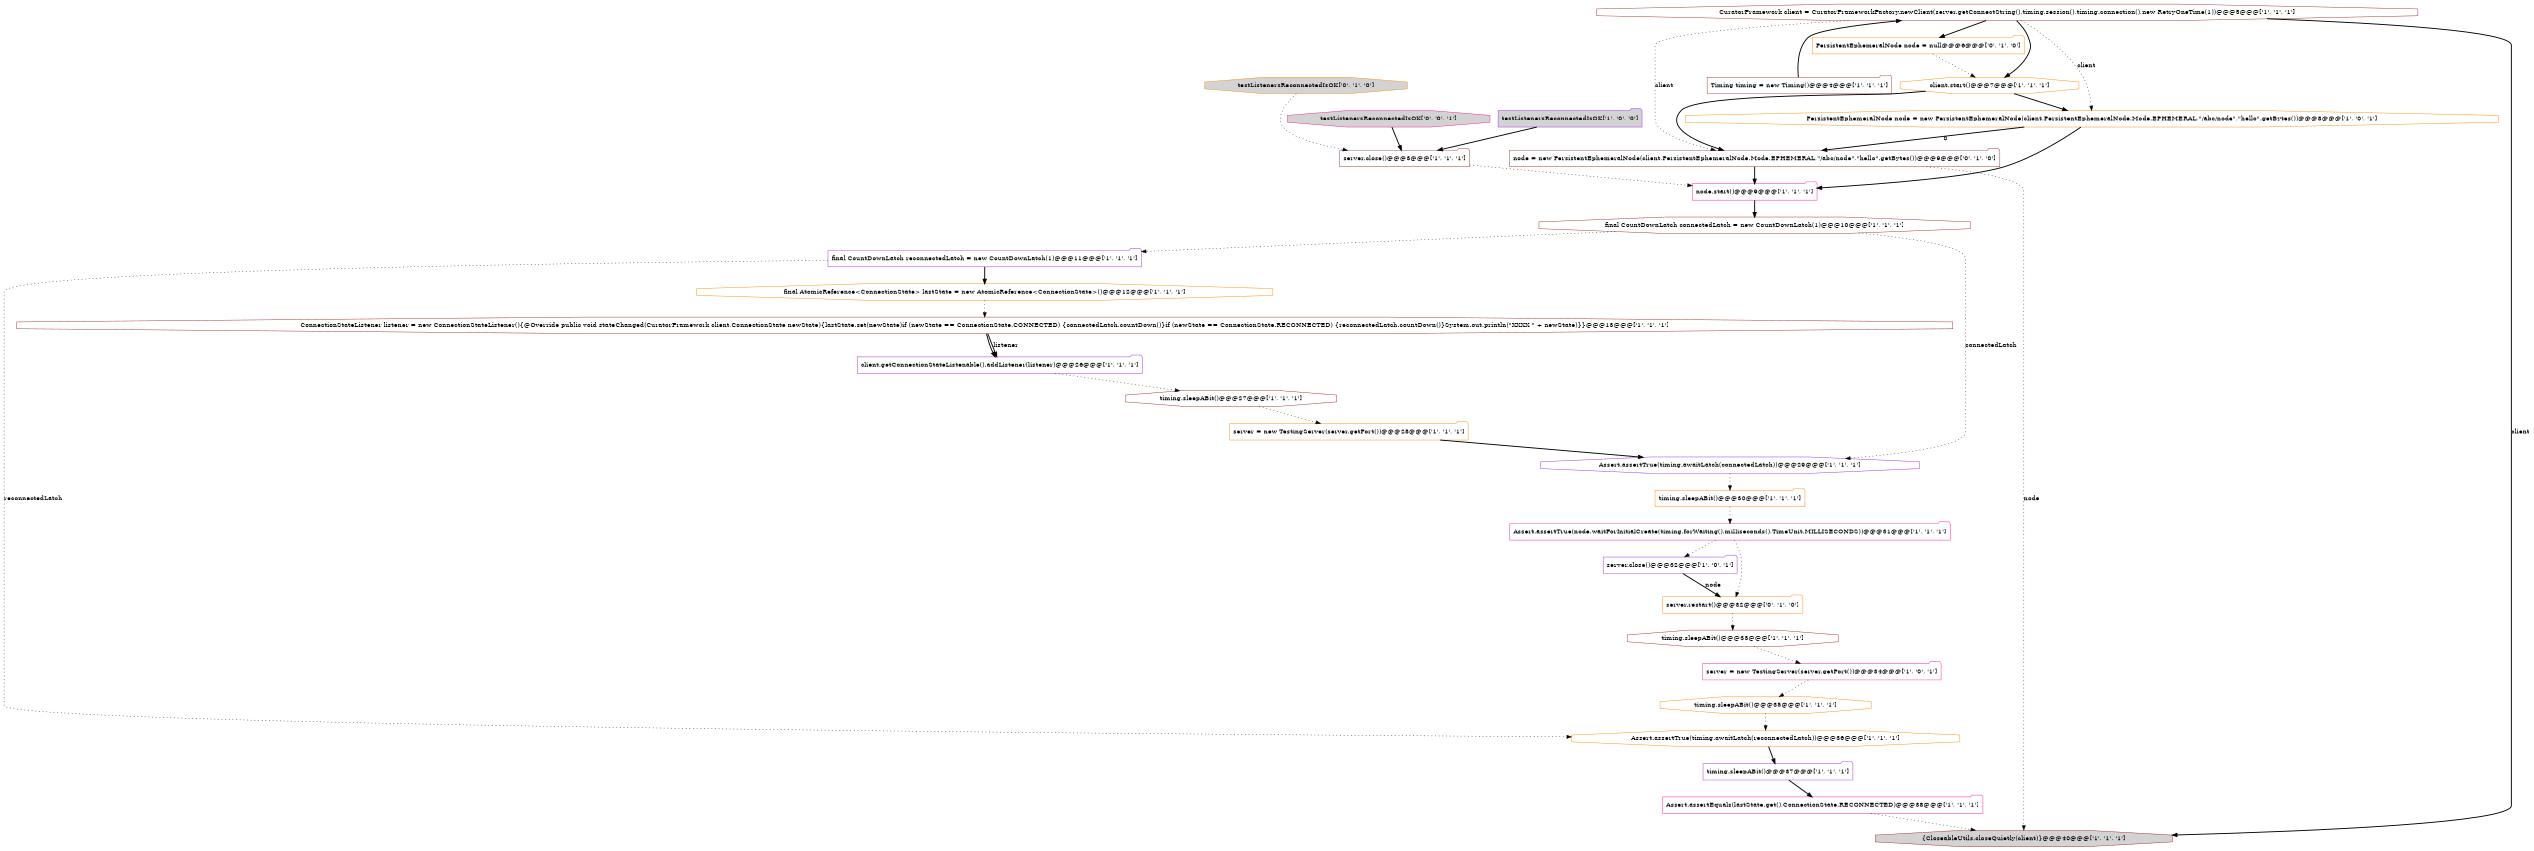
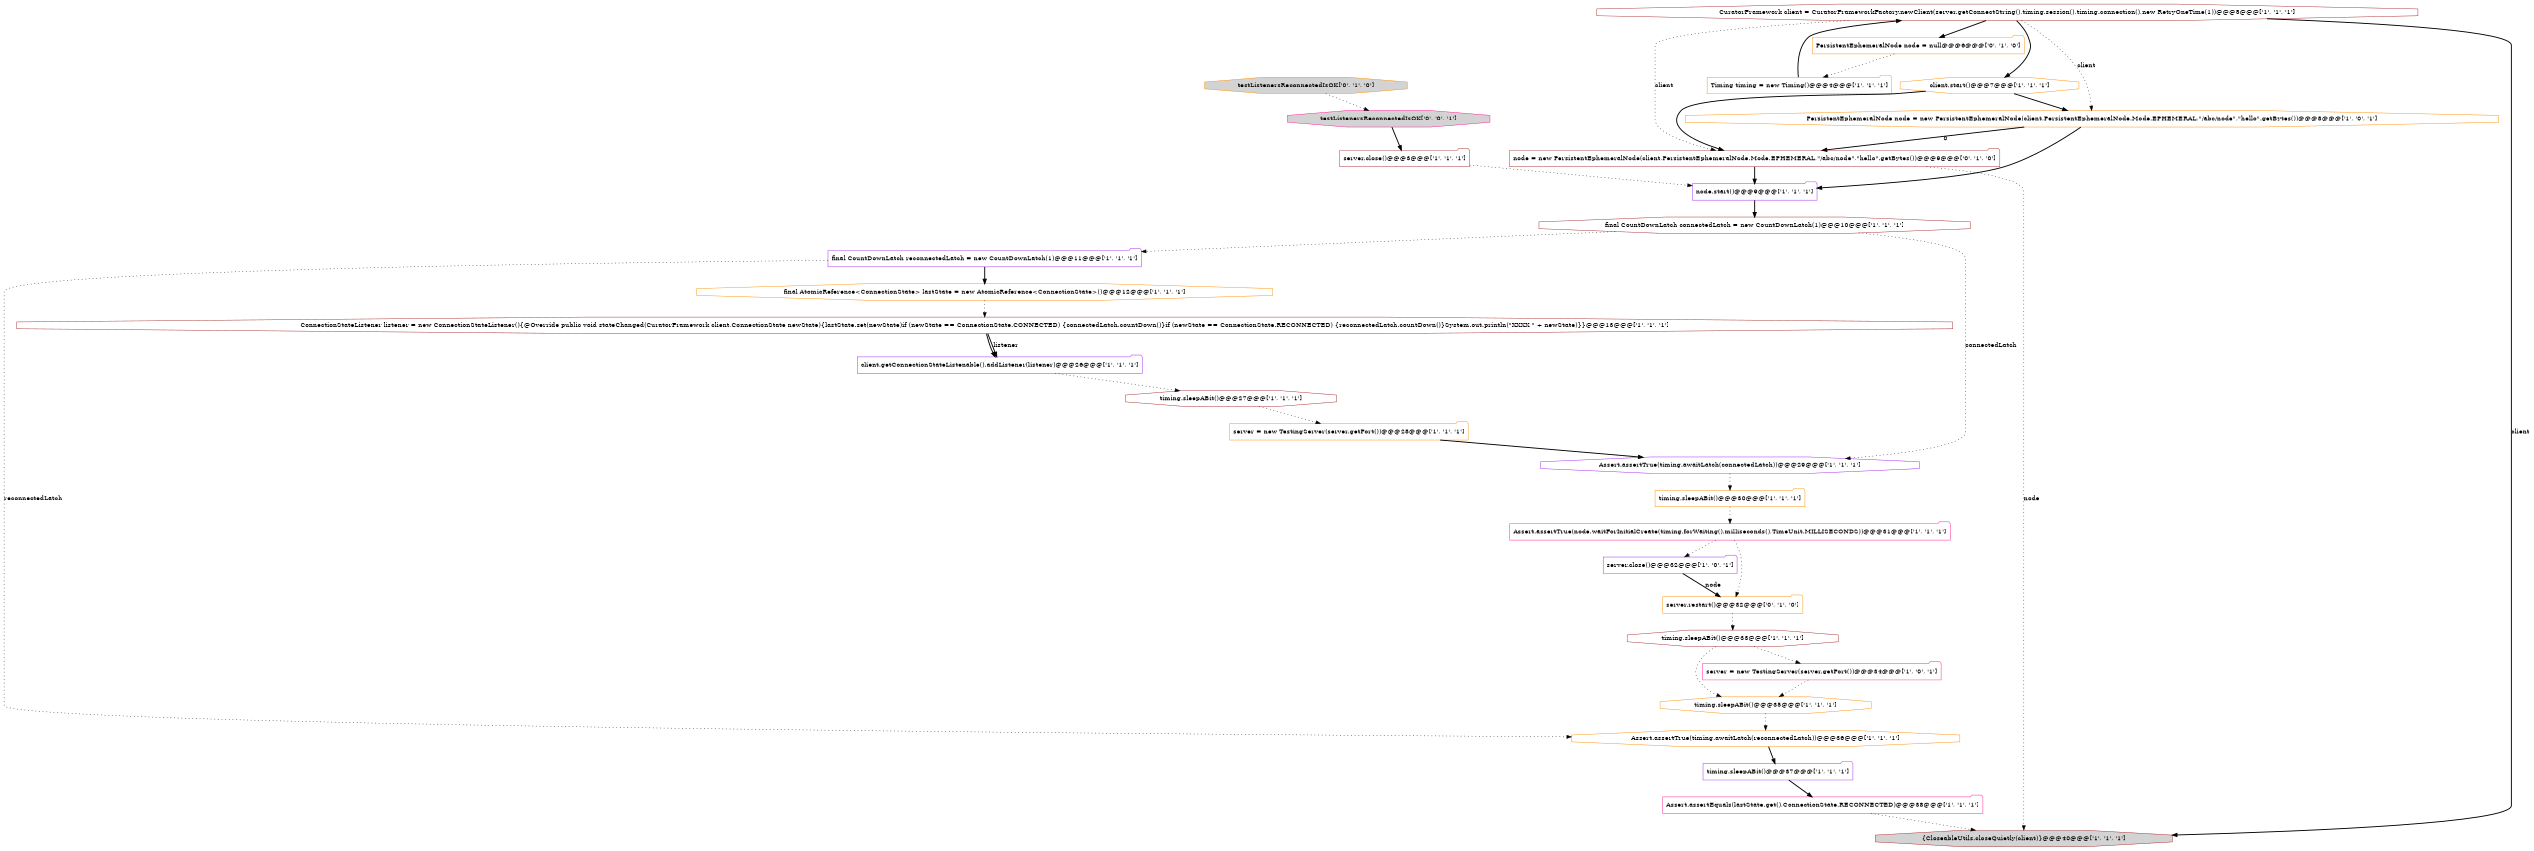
edge "PersistentEphemeralNode node = null@@@6@@@['0', '1', '0']" -> "client.start()@@@7@@@['1', '1', '1']": now "PersistentEphemeralNode node = null@@@6@@@['0', '1', '0']" -> "Timing timing = new Timing()@@@4@@@['1', '1', '1']"
node "Timing timing = new Timing()@@@4@@@['1', '1', '1']": color brown -> darkorange
node "testListenersReconnectedIsOK['1', '0', '0']": removed
edge "testListenersReconnectedIsOK['0', '1', '0']" -> "server.close()@@@3@@@['1', '1', '1']": now "testListenersReconnectedIsOK['0', '1', '0']" -> "testListenersReconnectedIsOK['0', '0', '1']"
node "node.start()@@@9@@@['1', '1', '1']": color deeppink -> purple
edge "timing.sleepABit()@@@33@@@['1', '1', '1']" -> "timing.sleepABit()@@@35@@@['1', '1', '1']": added
